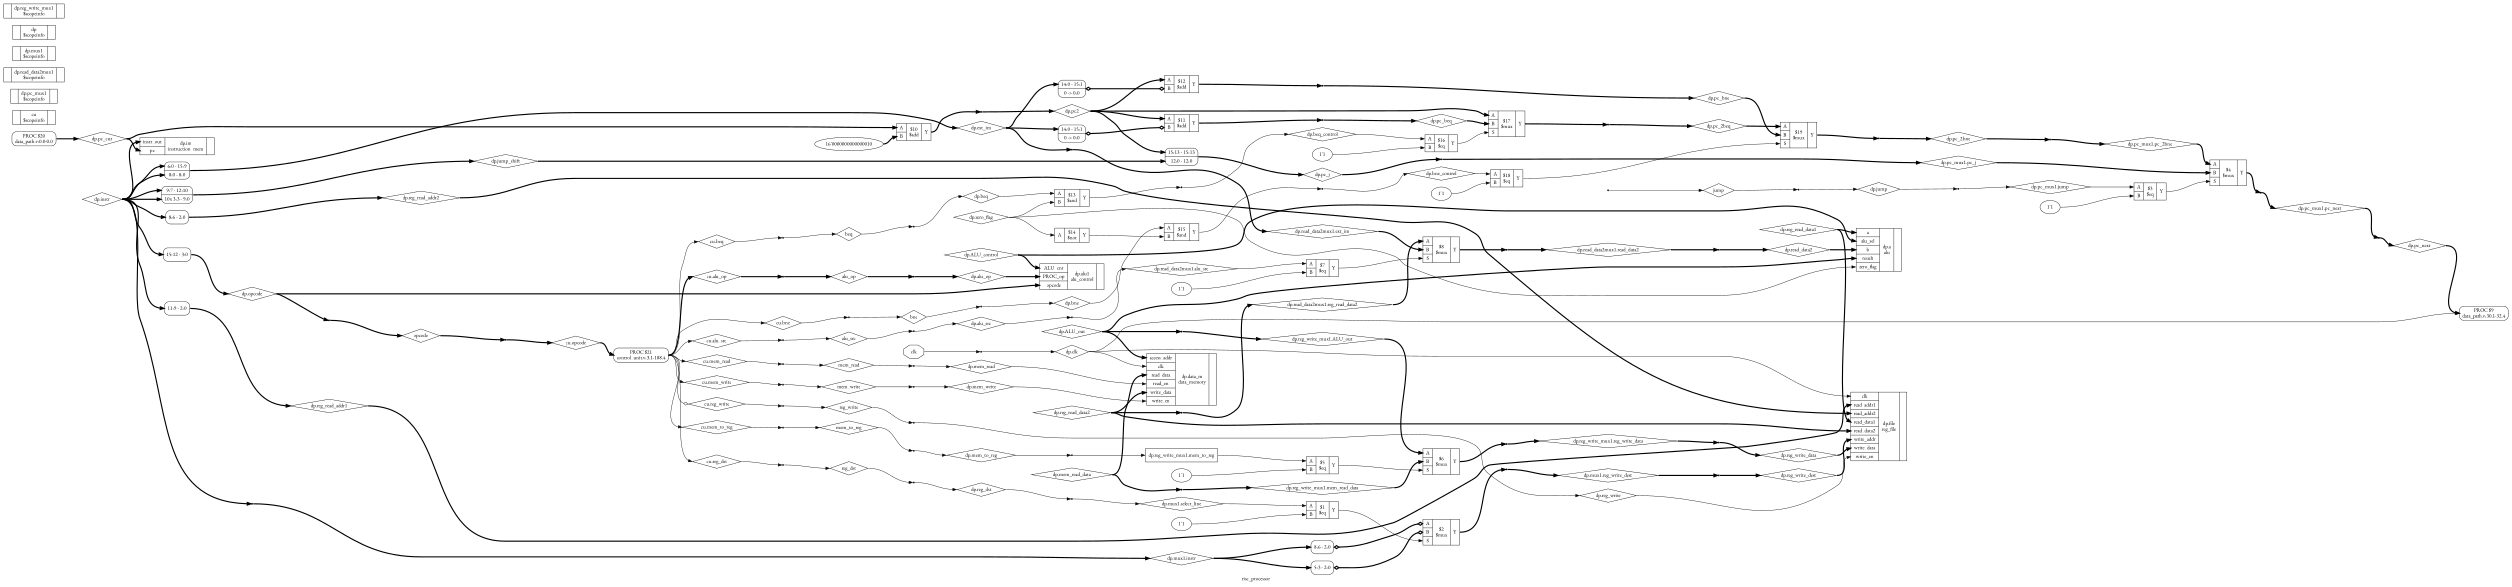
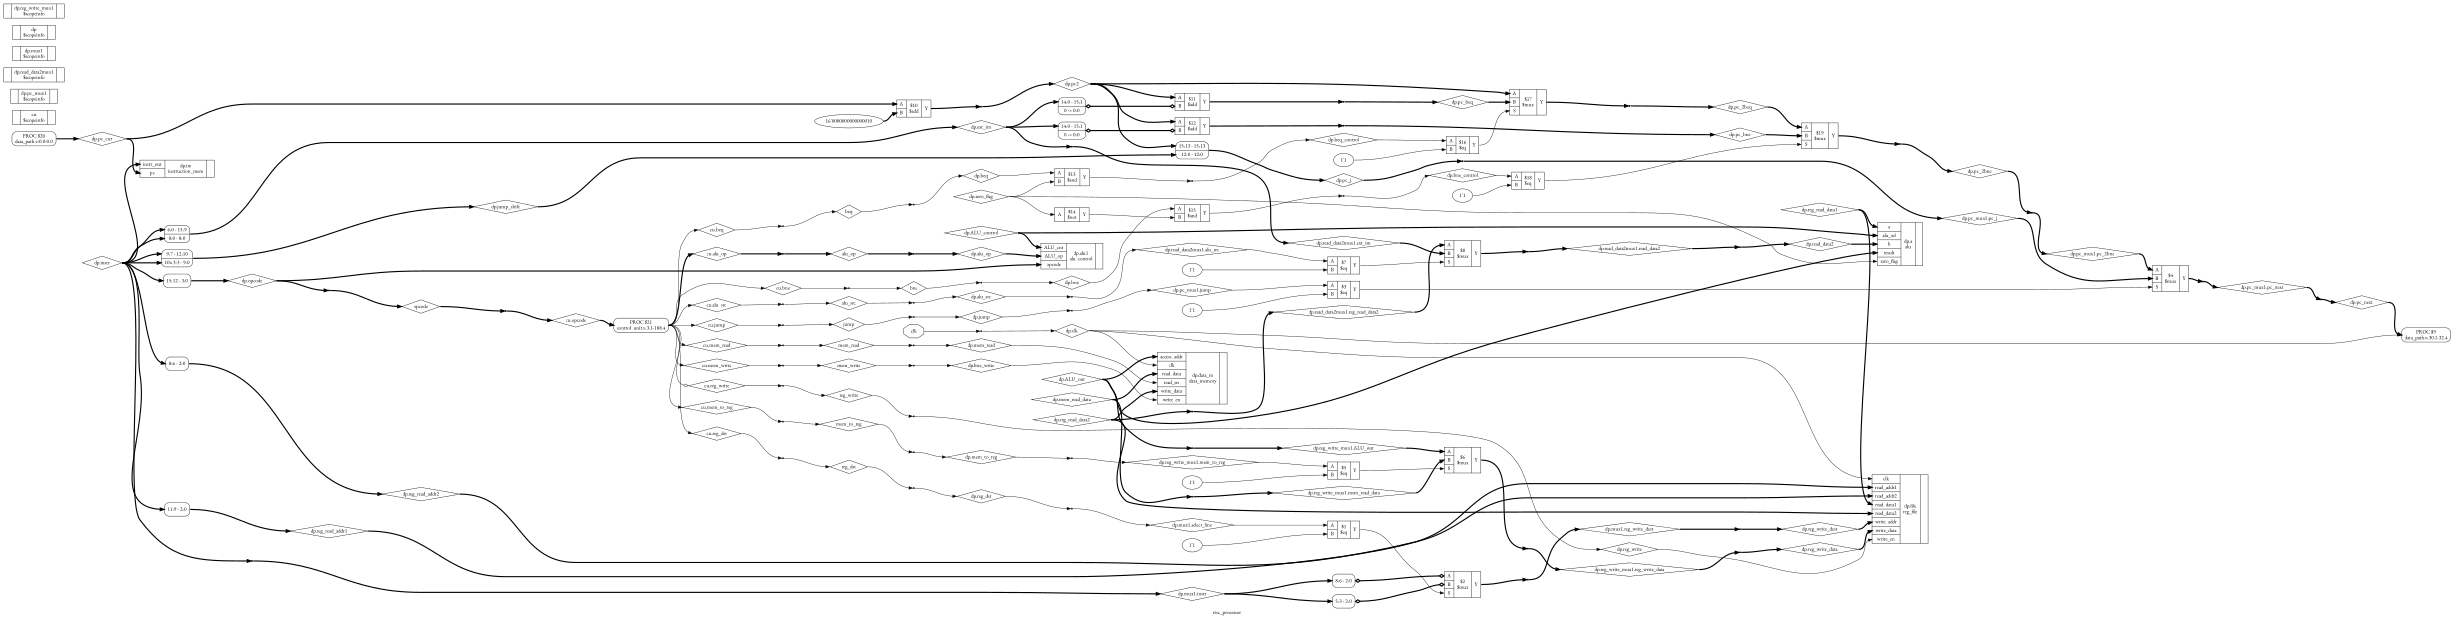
node "ALU_cnt": text "PROC_op" -> "ALU_op"
node "cu.jump": added
node "dp.mem_write": label "dp.mem_write" -> "dp.line_write"
node "dp.reg_write_mux1.mem_to_reg": shape box -> diamond
